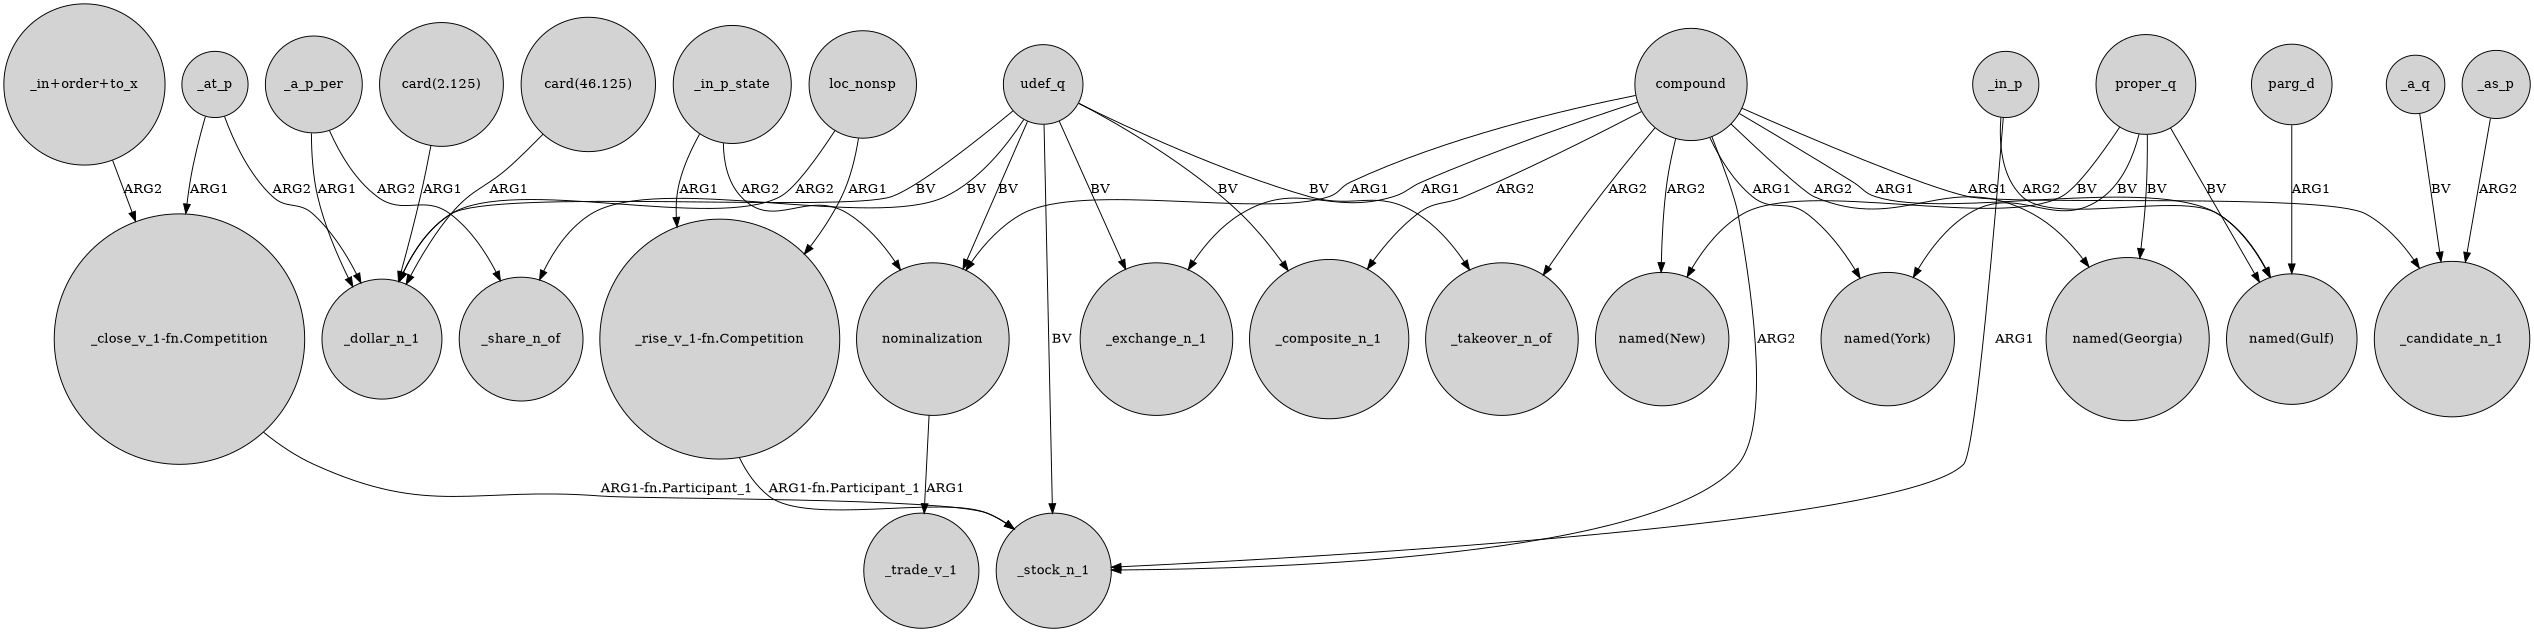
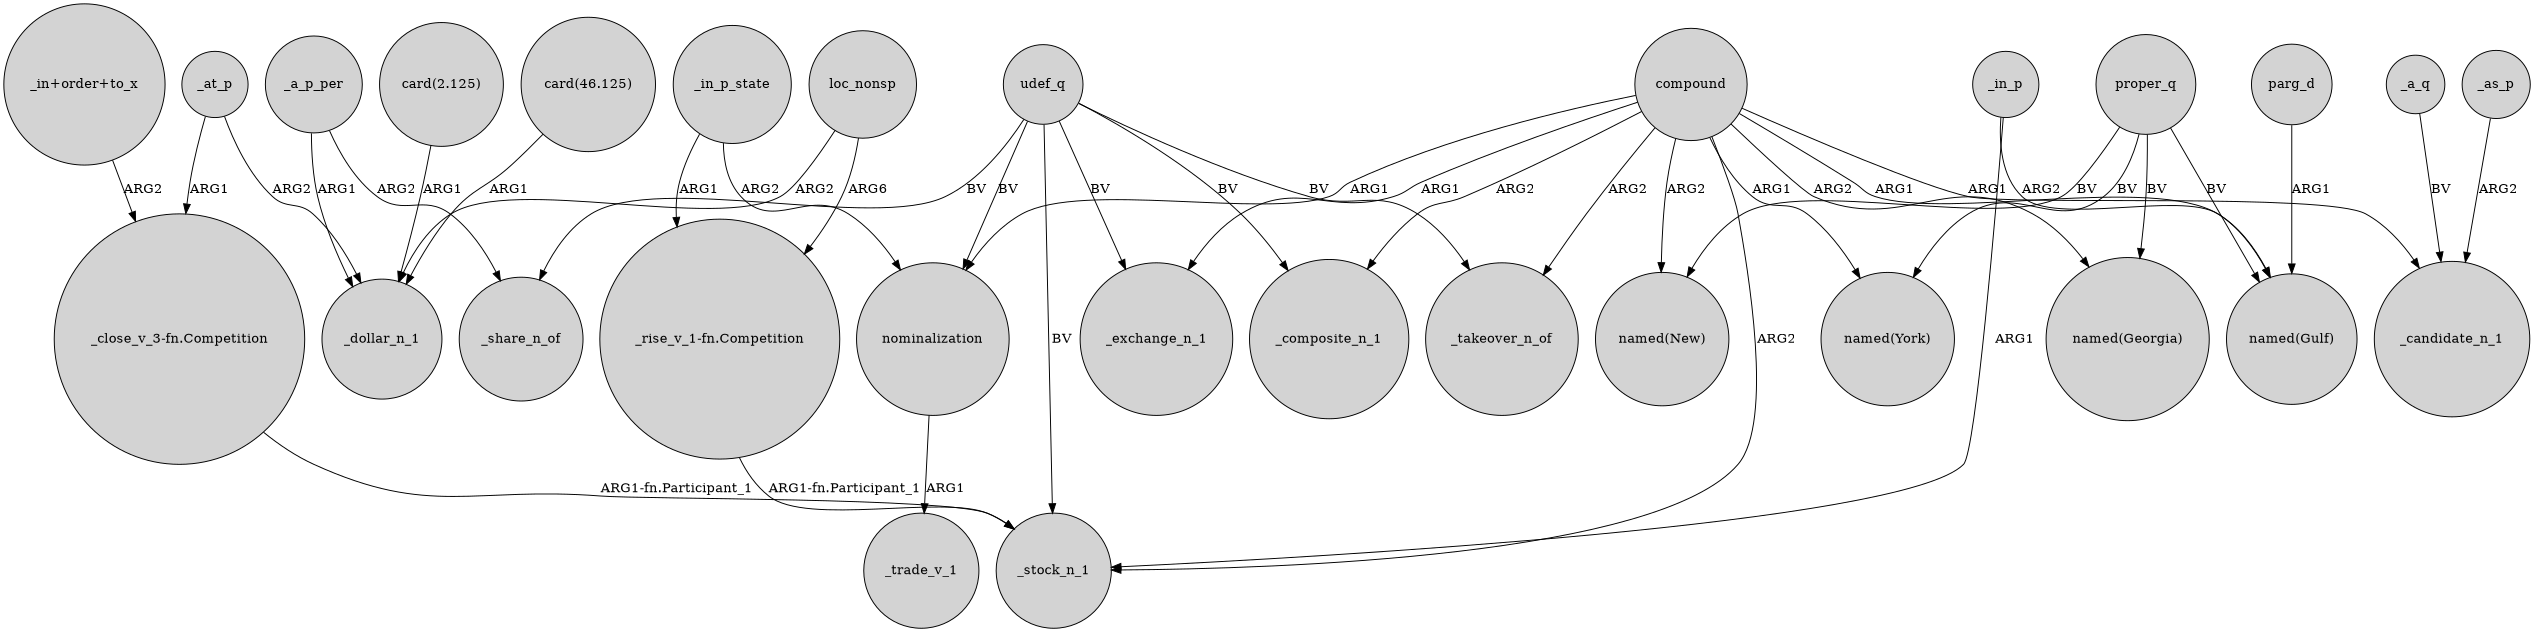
edge "loc_nonsp" -> "_rise_v_1-fn.Competition": label "ARG1" -> "ARG6"
edge "udef_q" -> "_dollar_n_1": removed, label "BV"
node "_close_v_1-fn.Competition": label "_close_v_1-fn.Competition" -> "_close_v_3-fn.Competition"
